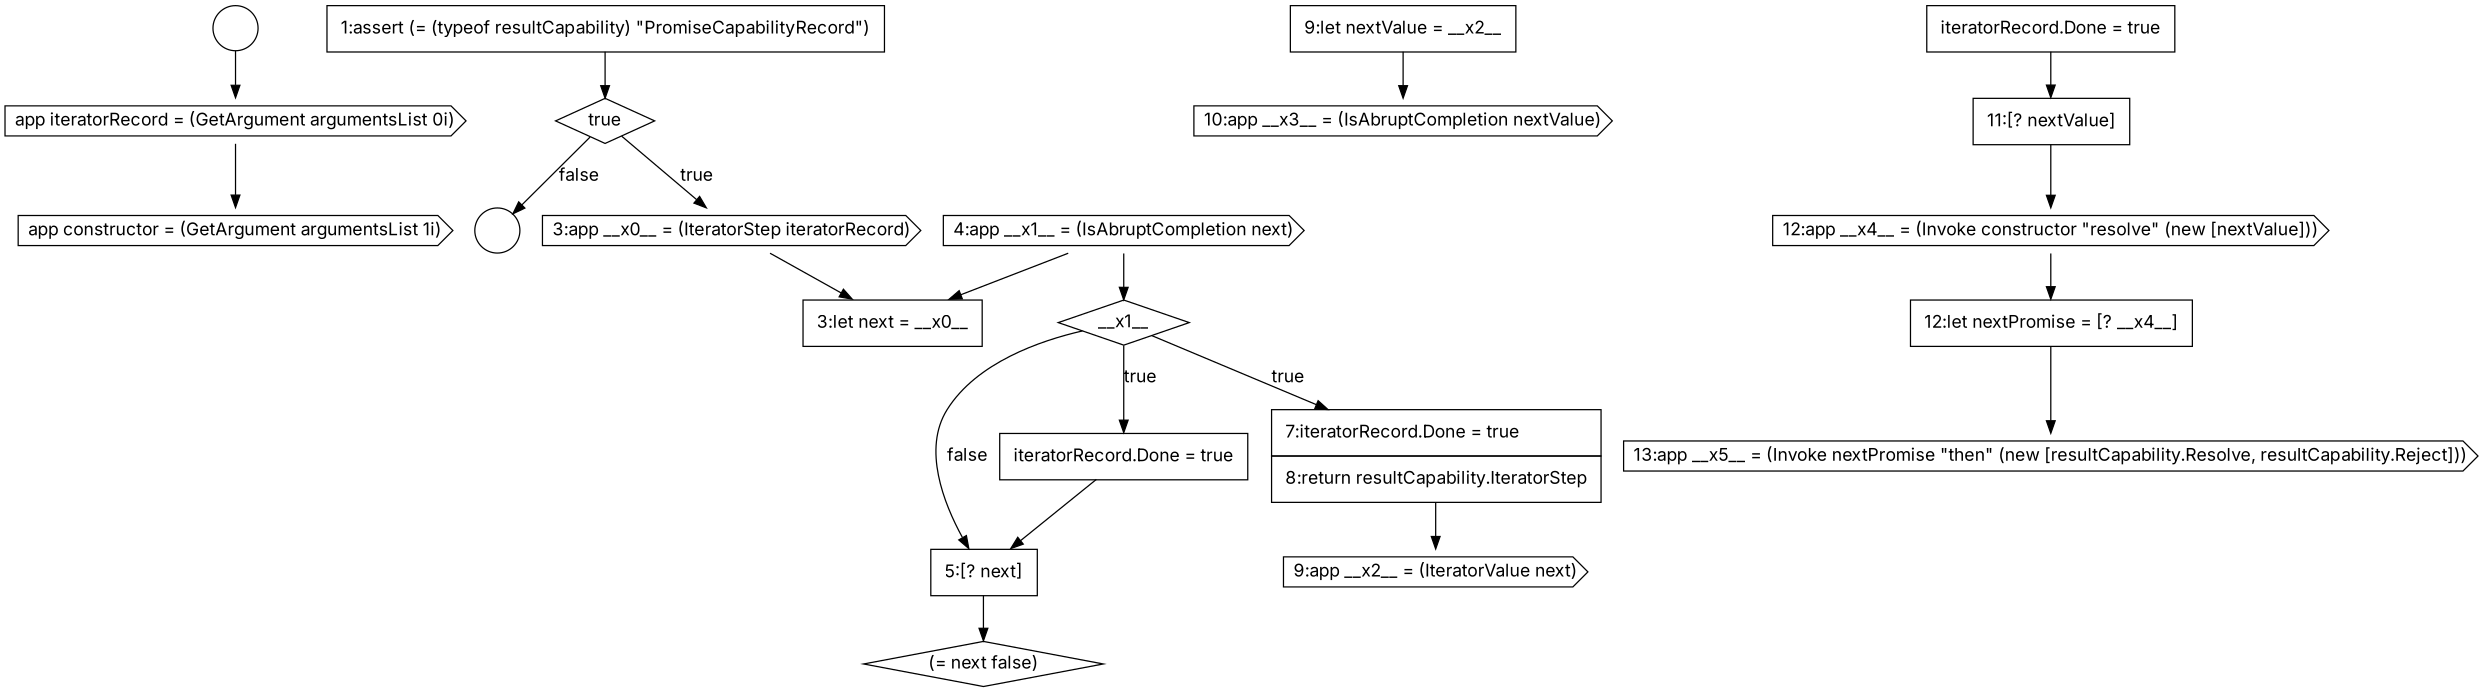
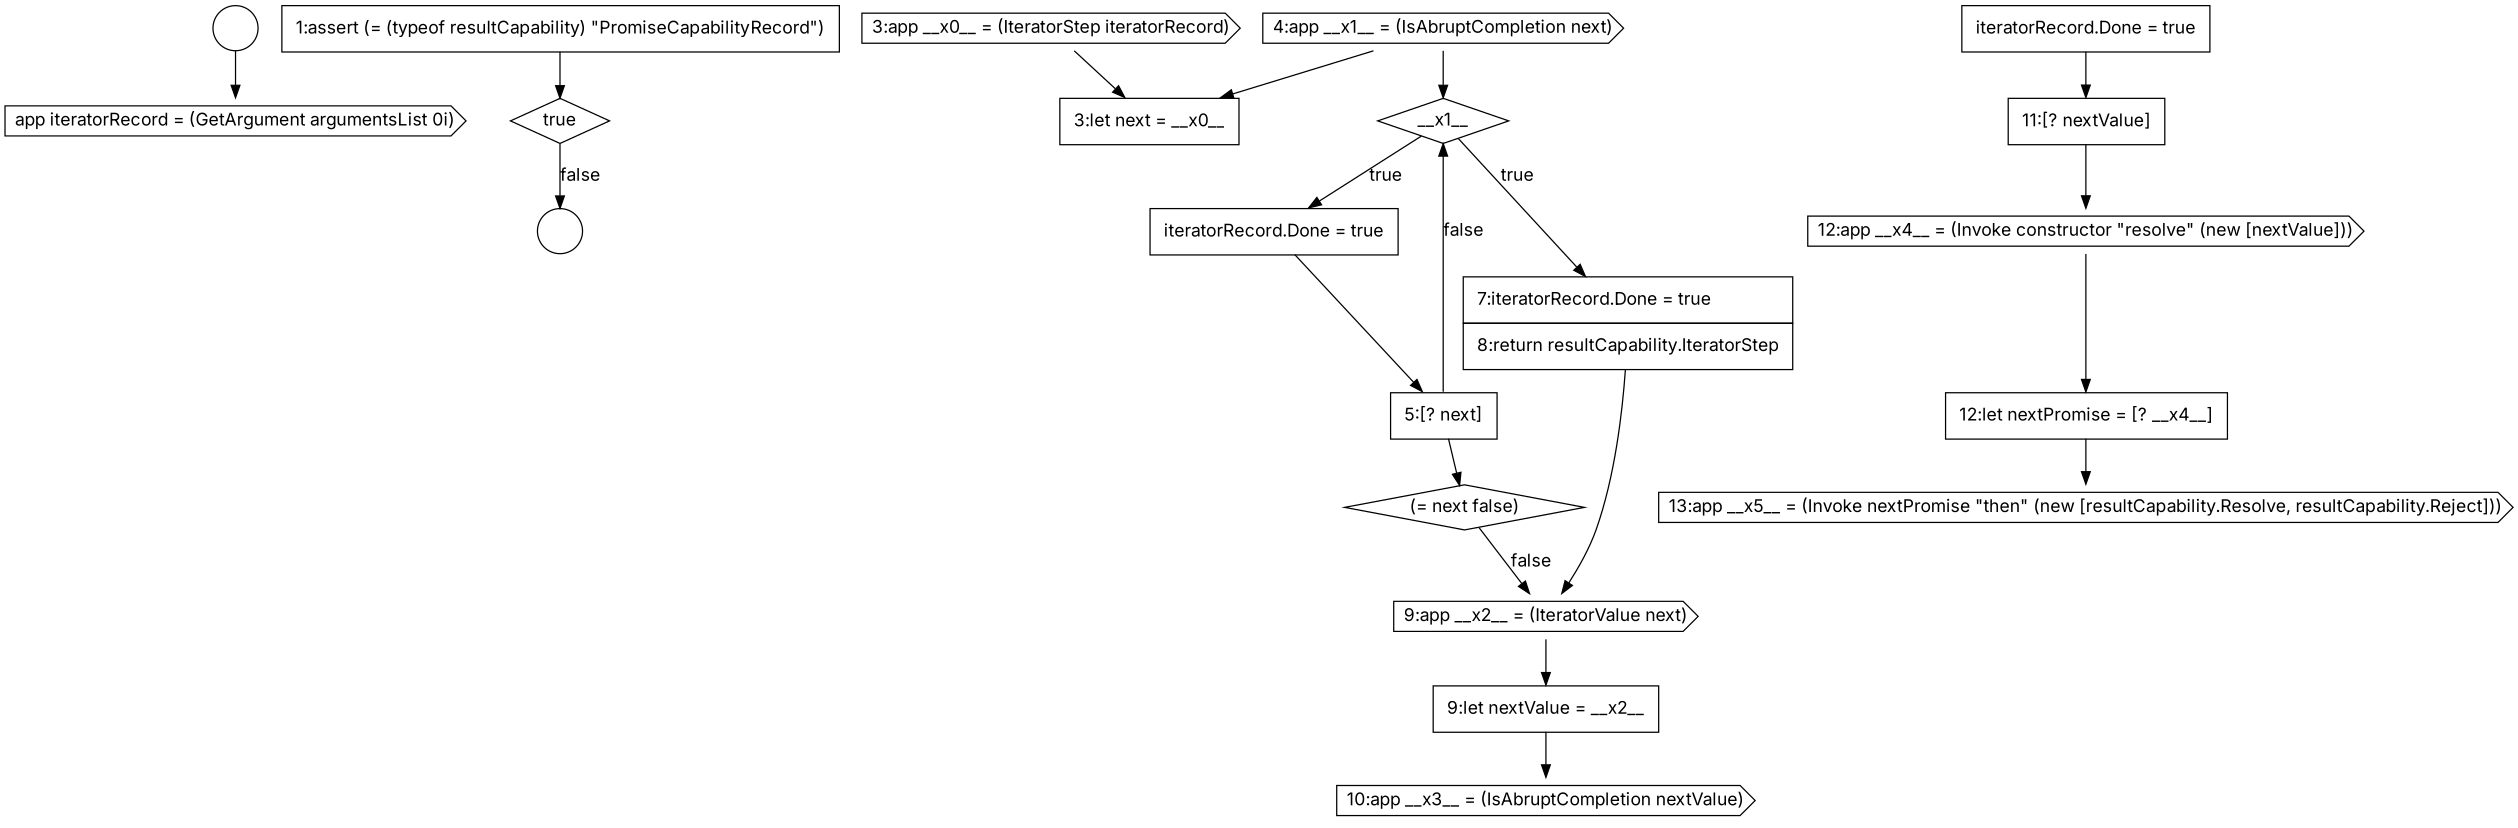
edge "true" -> "3:app __x0__ = (IteratorStep iteratorRecord)": removed, label "true"
node "app constructor = (GetArgument argumentsList 1i)": removed
edge "__x1__" -> "5:[? next]": reversed
edge "(= next false)" -> "9:app __x2__ = (IteratorValue next)": added, label "false"
edge "9:app __x2__ = (IteratorValue next)" -> "9:let nextValue = __x2__": added
